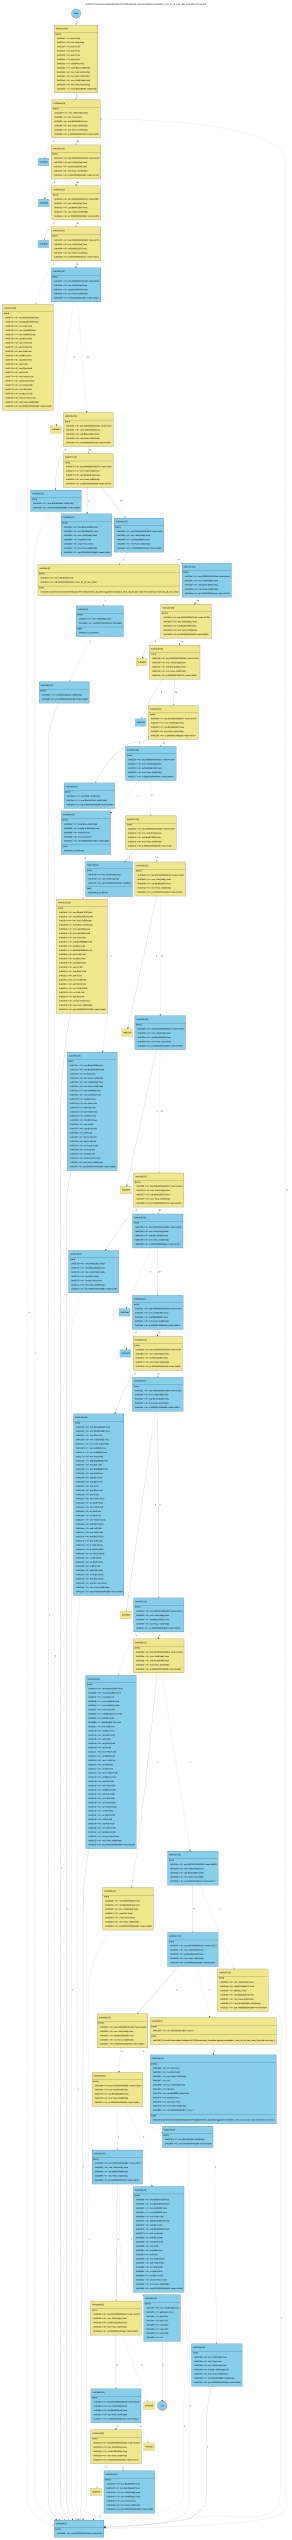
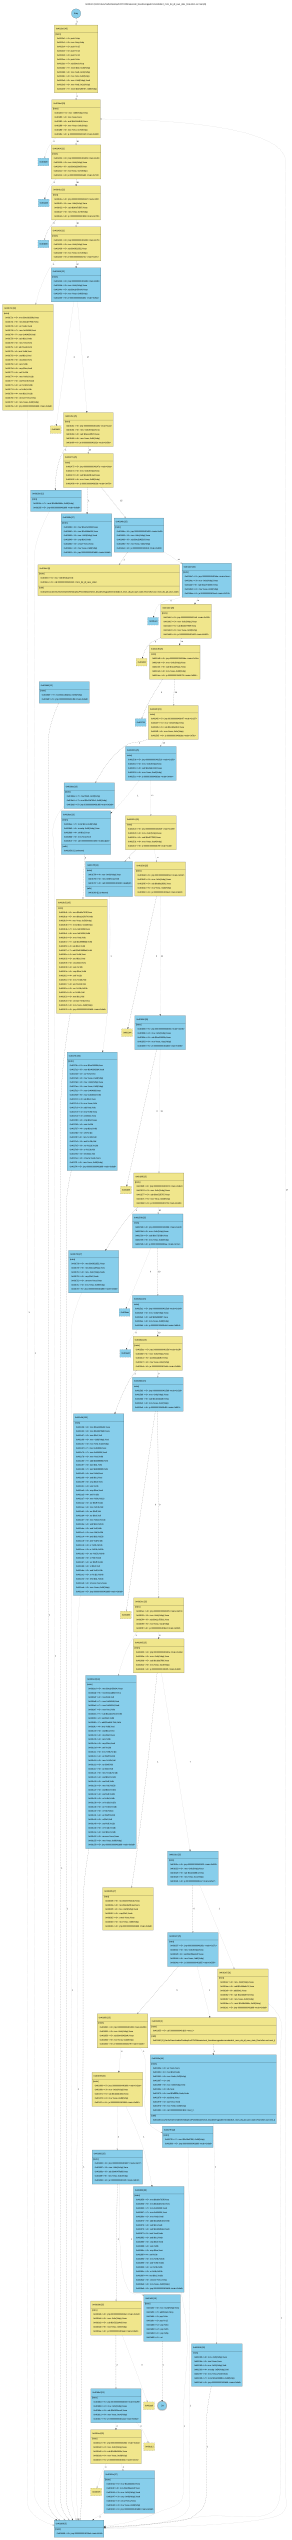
node "0x4019cf [9]": removed
node "0x401ac4": added
node "0x4015ec [25]": fillcolor skyblue -> khaki
edge "0x401805 [27]" -> "0x401d68 [5]": removed, label "1"
